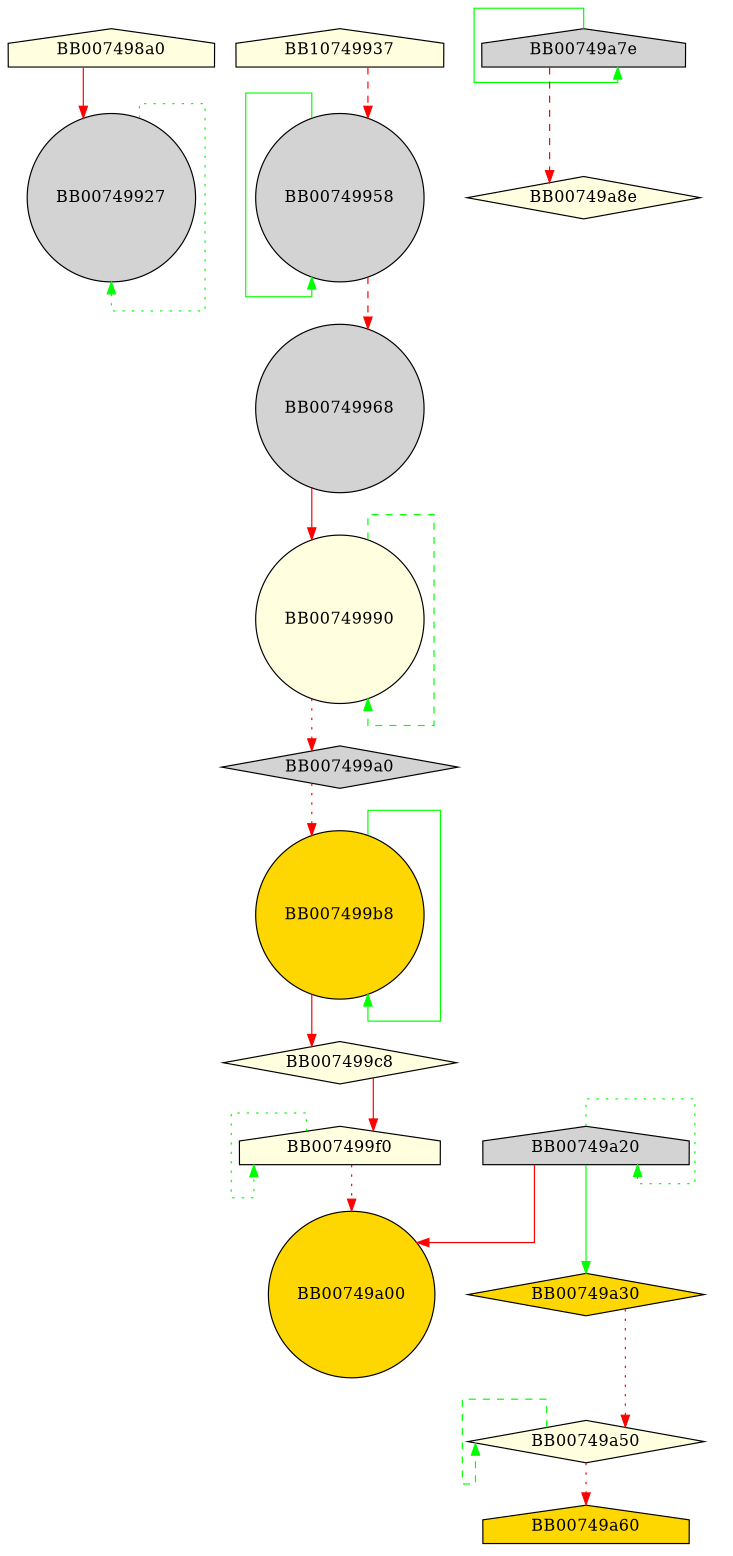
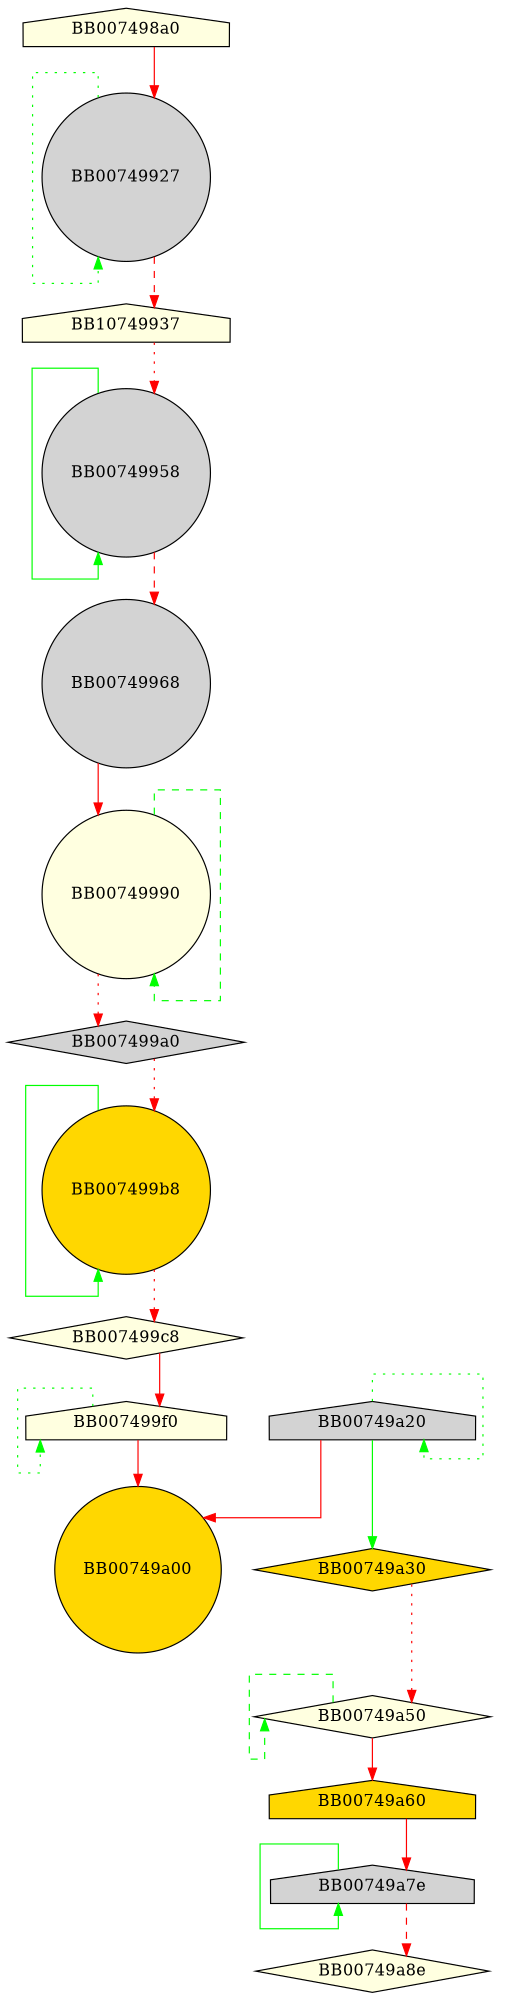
edge "BB10749937" -> "BB00749958": style dashed -> dotted
edge "BB00749927" -> "BB10749937": added
edge "BB007499b8" -> "BB007499c8": style solid -> dotted
edge "BB007499f0" -> "BB00749a00": style dotted -> solid
edge "BB00749a50" -> "BB00749a60": style dotted -> solid
edge "BB00749a60" -> "BB00749a7e": added
